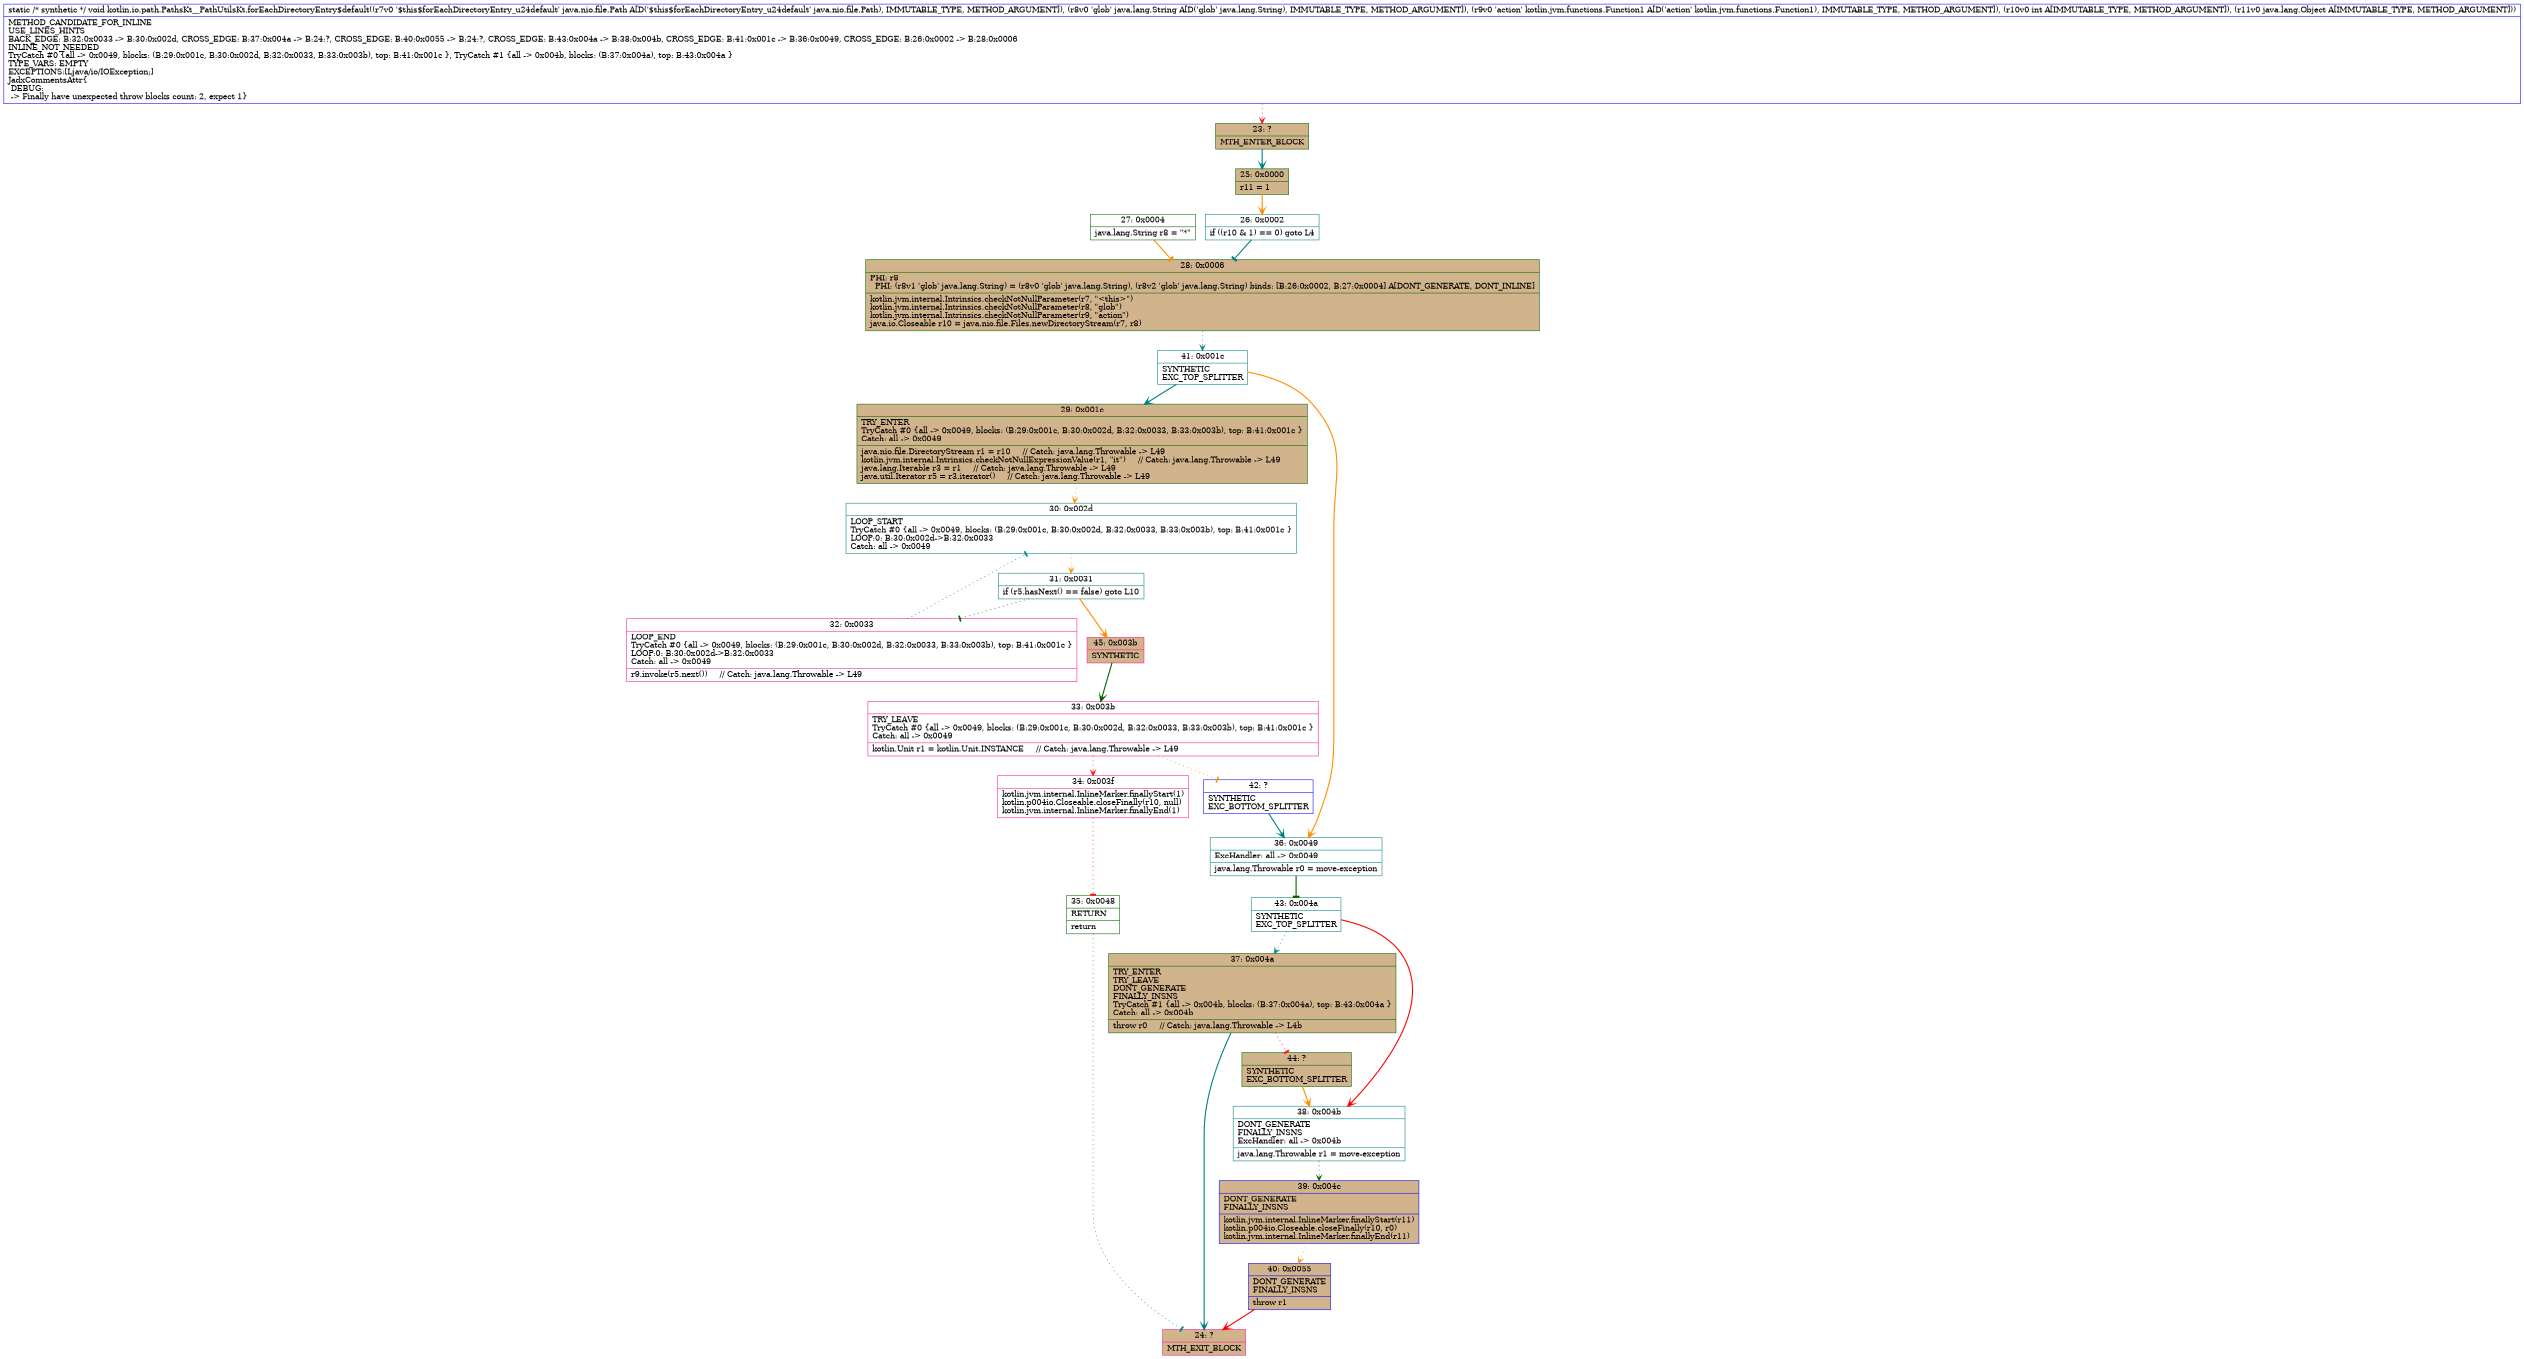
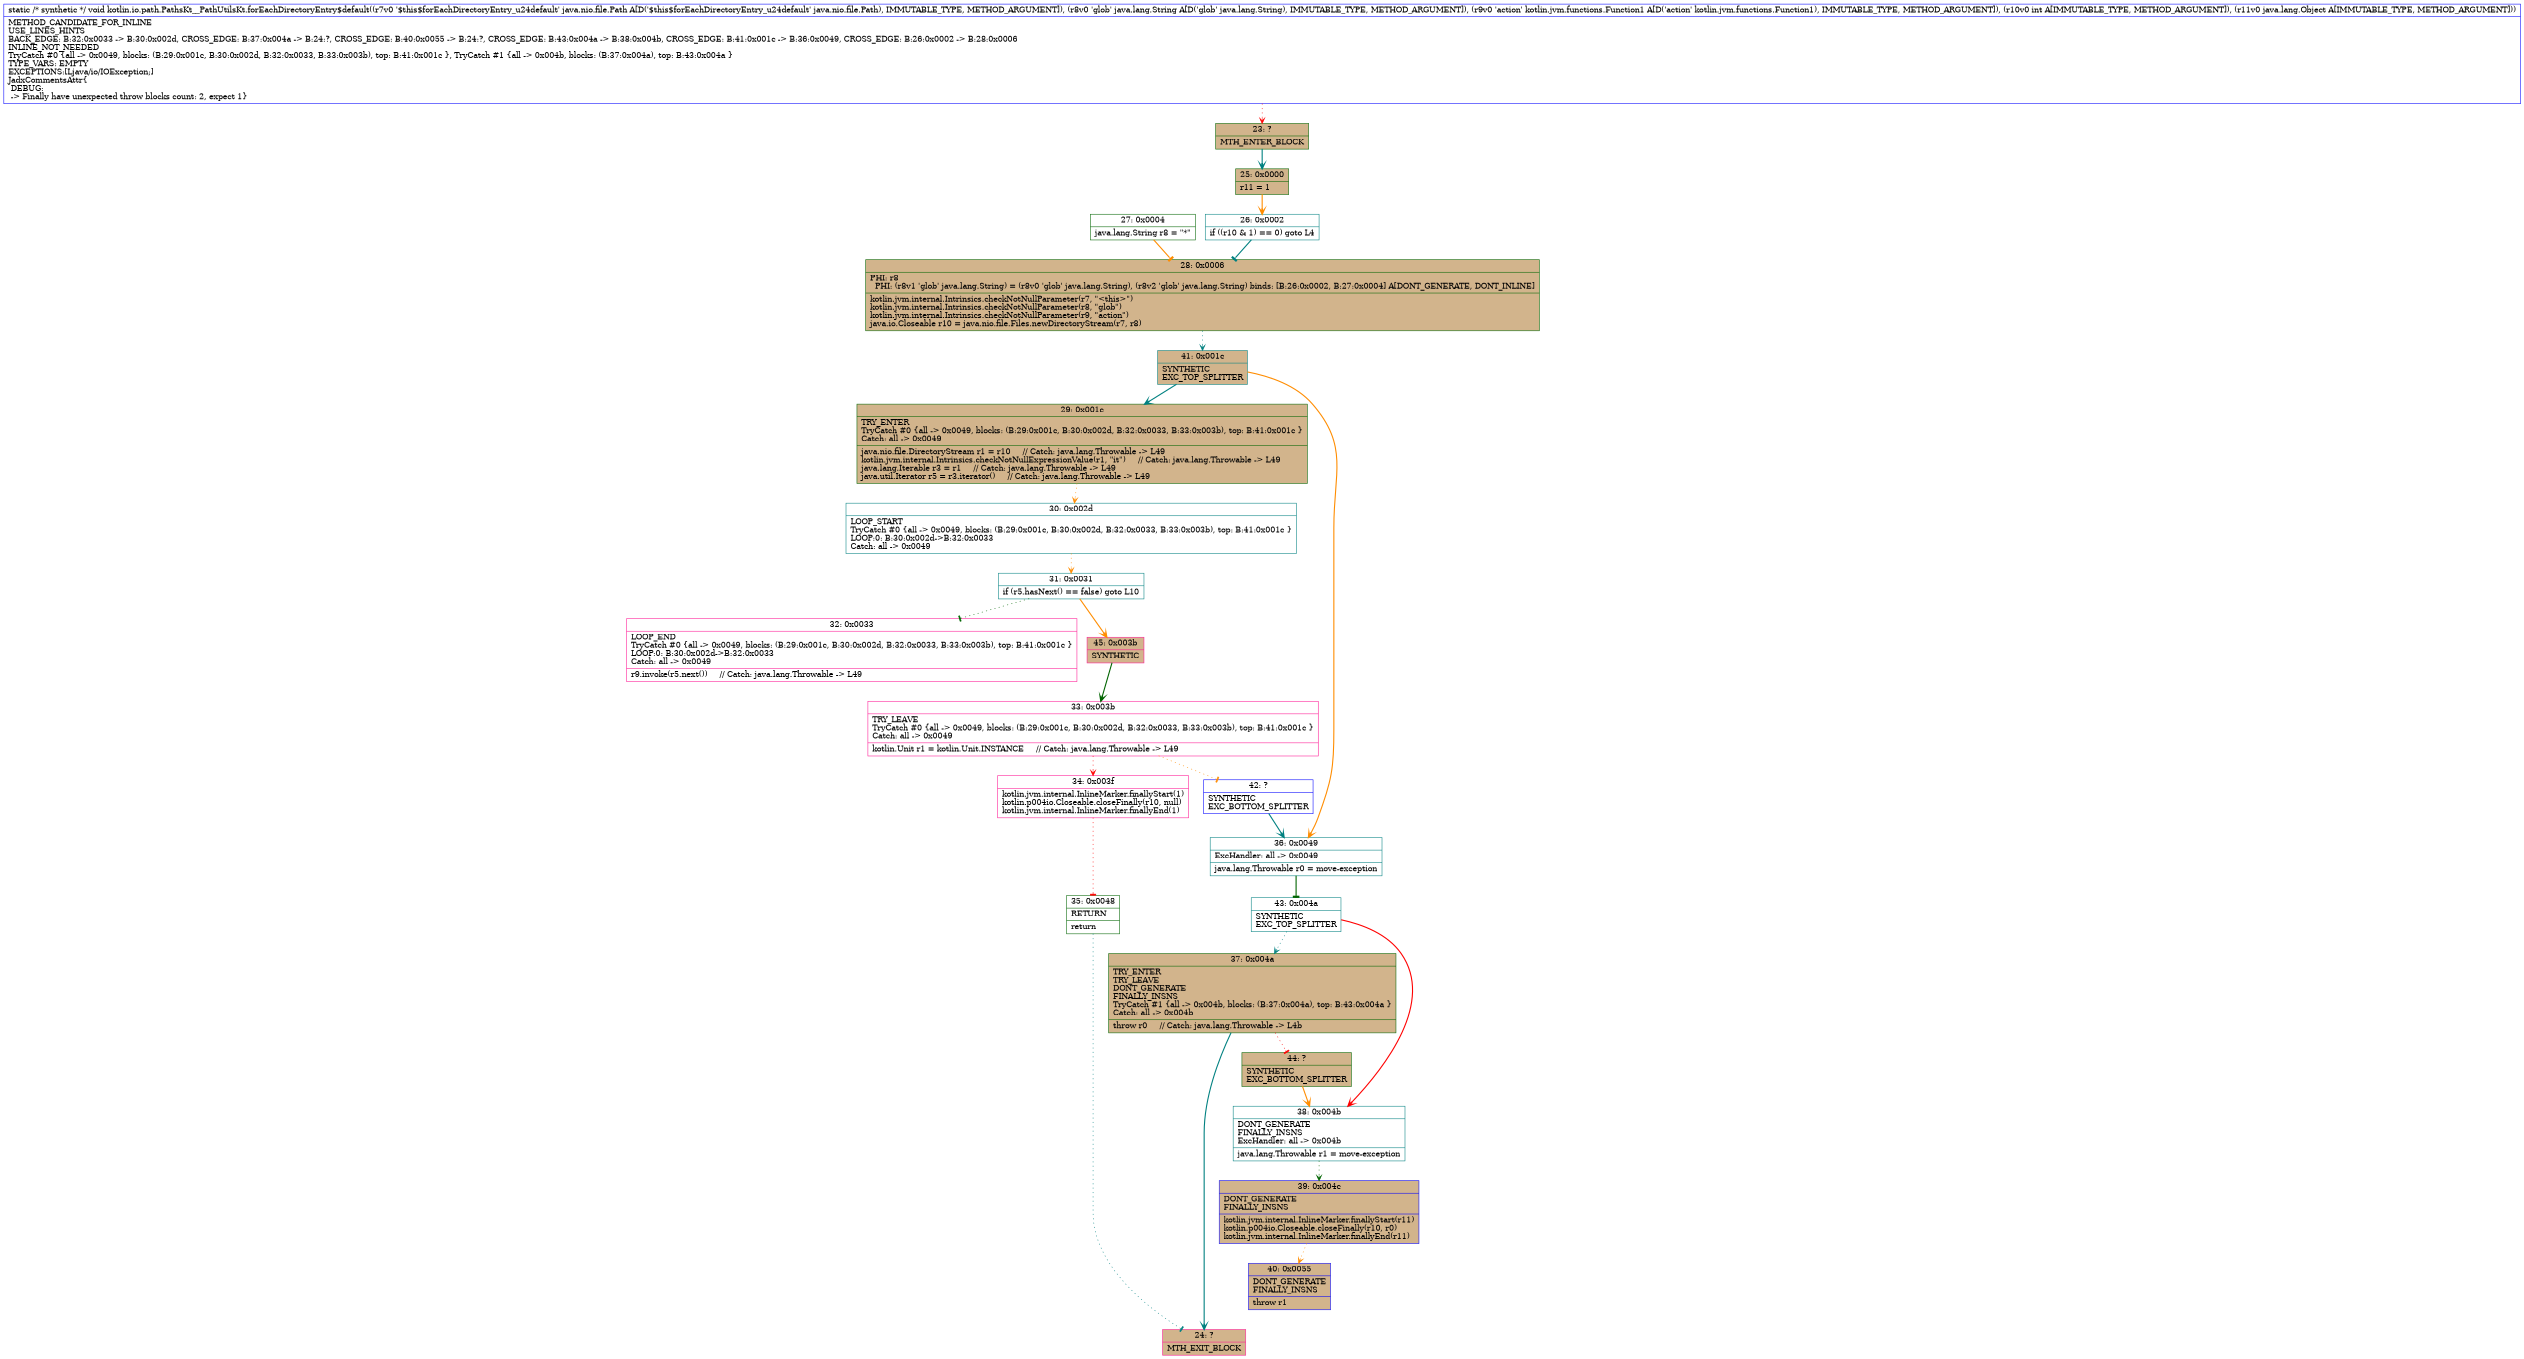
node "41: 0x001c": fillcolor white -> tan
edge "32: 0x0033" -> "30: 0x002d": removed
edge "40: 0x0055" -> "24: ?": removed
